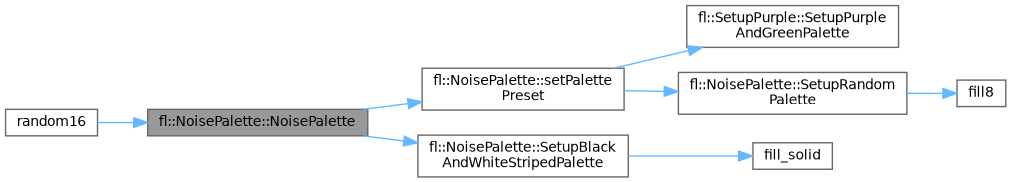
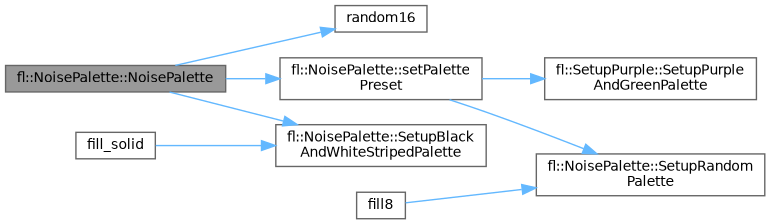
edge "fl::NoisePalette::SetupRandom Palette" -> "fill8": reversed
edge "random16" -> "fl::NoisePalette::NoisePalette": reversed
edge "fl::NoisePalette::SetupBlack AndWhiteStripedPalette" -> "fill_solid": reversed
